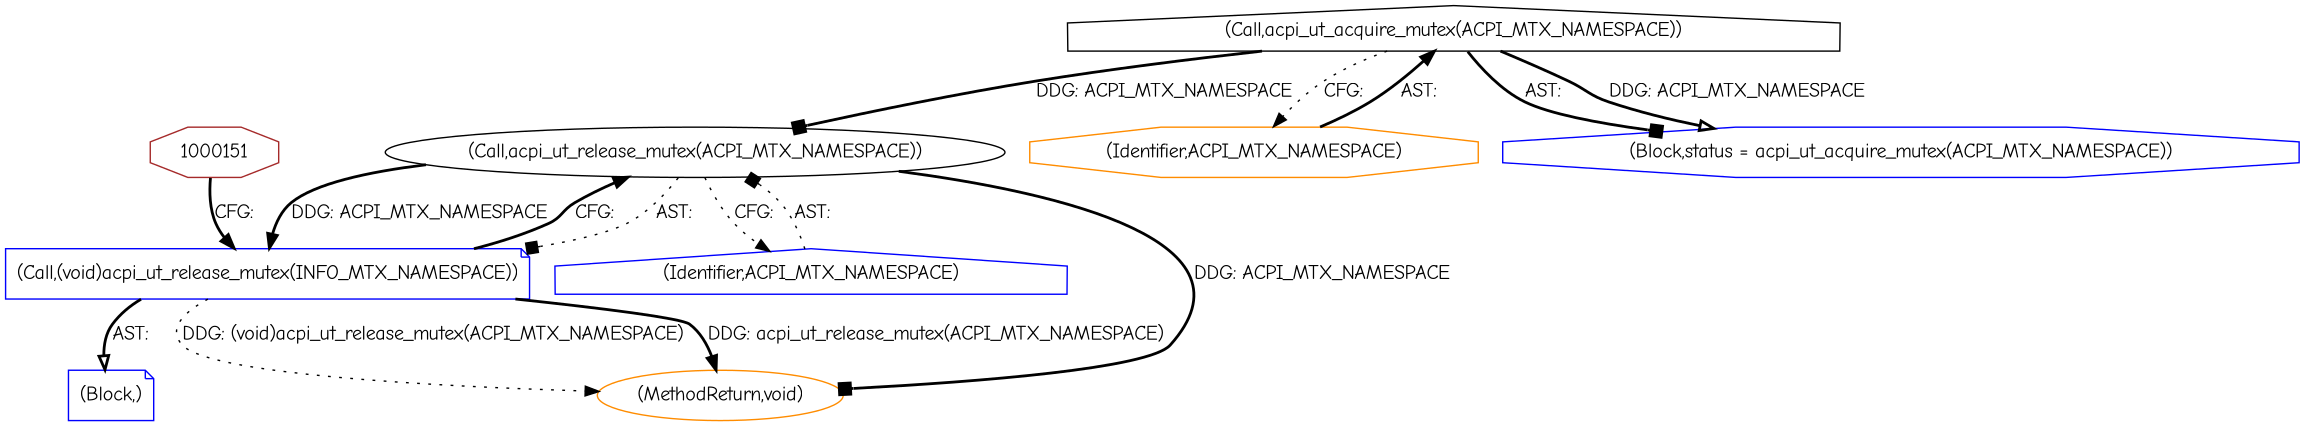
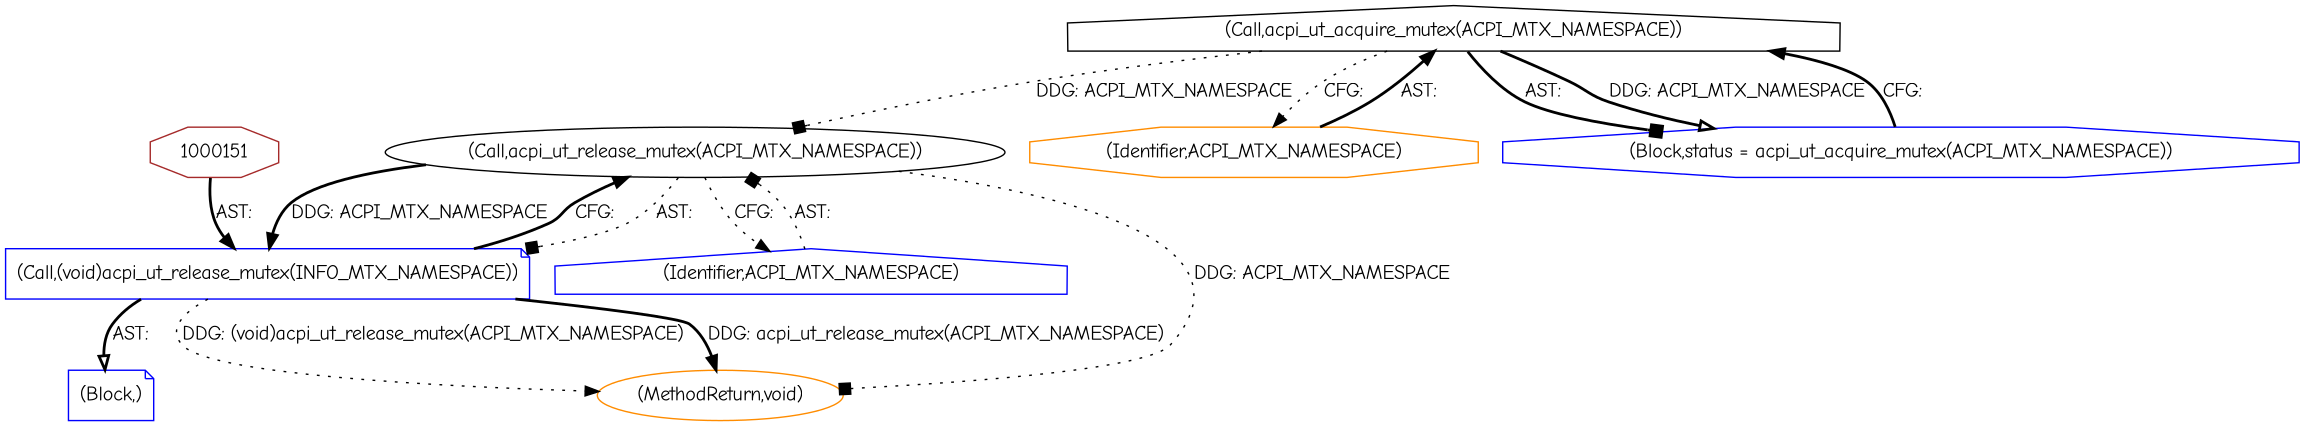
edge "(Block,status = acpi_ut_acquire_mutex(ACPI_MTX_NAMESPACE))" -> "(Call,acpi_ut_acquire_mutex(ACPI_MTX_NAMESPACE))": added, label "CFG:"
edge "(Call,acpi_ut_acquire_mutex(ACPI_MTX_NAMESPACE))" -> "(Call,acpi_ut_release_mutex(ACPI_MTX_NAMESPACE))": style bold -> dotted
edge "1000151" -> "(Call,(void)acpi_ut_release_mutex(INFO_MTX_NAMESPACE))": label "CFG: " -> "AST: "
edge "(Call,acpi_ut_release_mutex(ACPI_MTX_NAMESPACE))" -> "(MethodReturn,void)": style bold -> dotted
